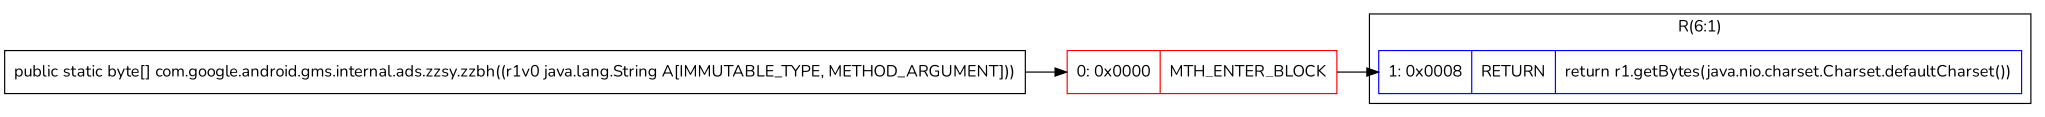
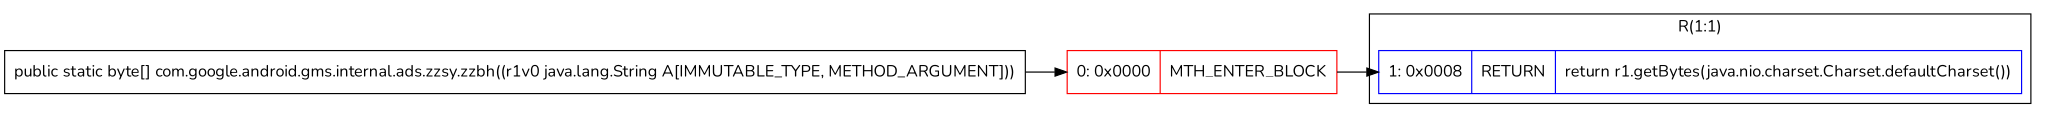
cluster "R(6:1)": label "R(6:1)" -> "R(1:1)"
